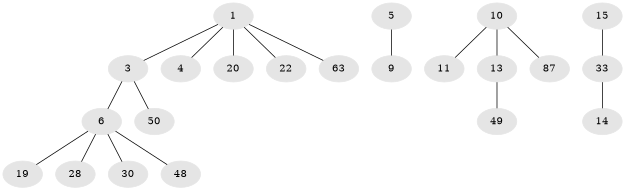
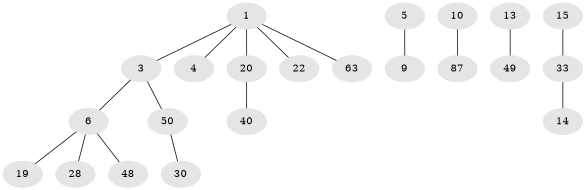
edge "10" -- "13": removed
node "11": removed
node "40": added
edge "6" -- "30": now "50" -- "30"
